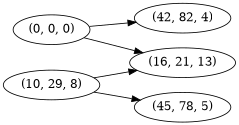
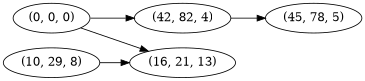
edge "(10, 29, 8)" -> "(45, 78, 5)": now "(42, 82, 4)" -> "(45, 78, 5)"
